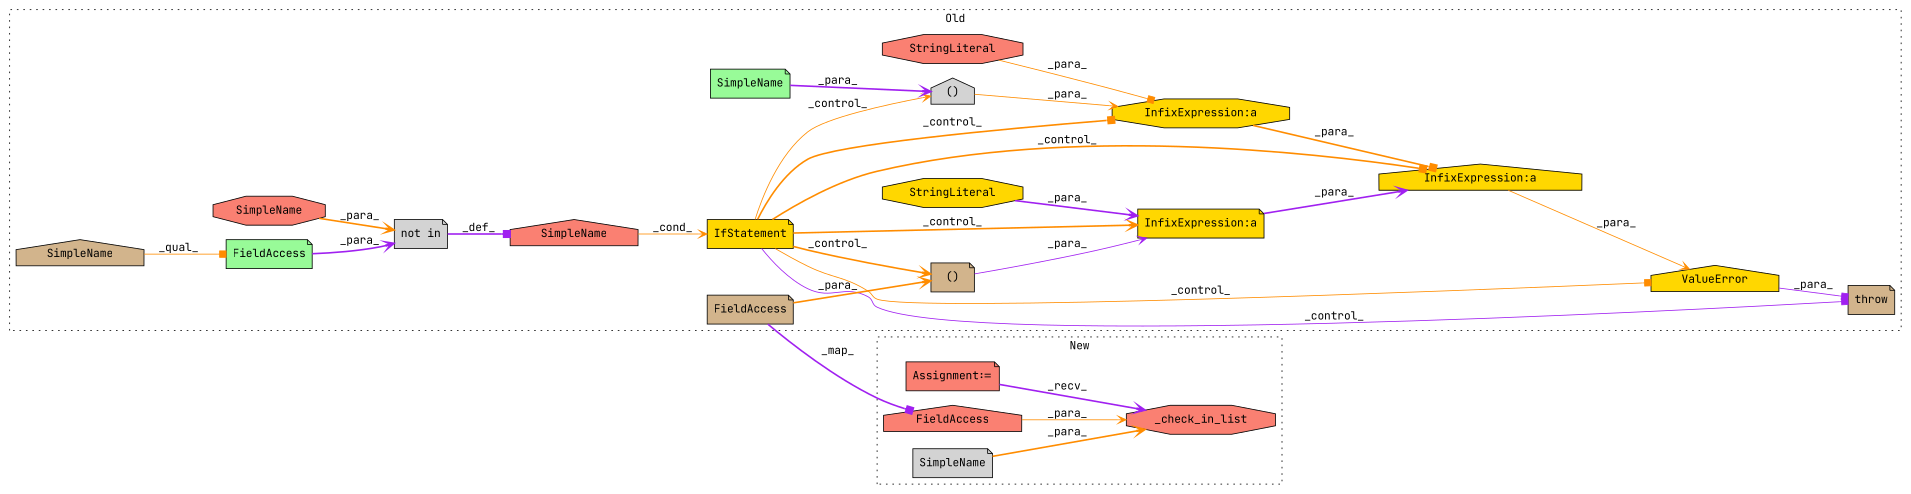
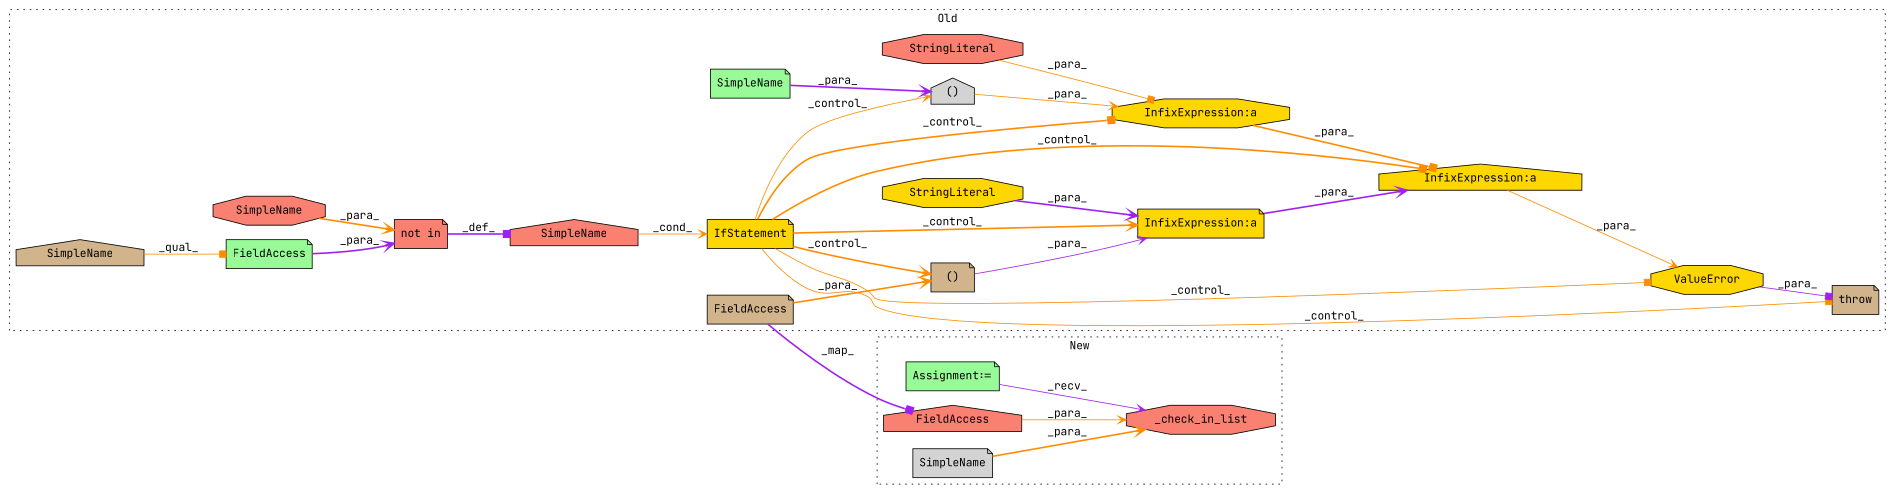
node "not in": fillcolor lightgrey -> salmon
node "ValueError": shape house -> octagon
edge "IfStatement" -> "throw": color purple -> darkorange
node "Assignment:=": fillcolor salmon -> palegreen
edge "Assignment:=" -> "_check_in_list": style bold -> solid
